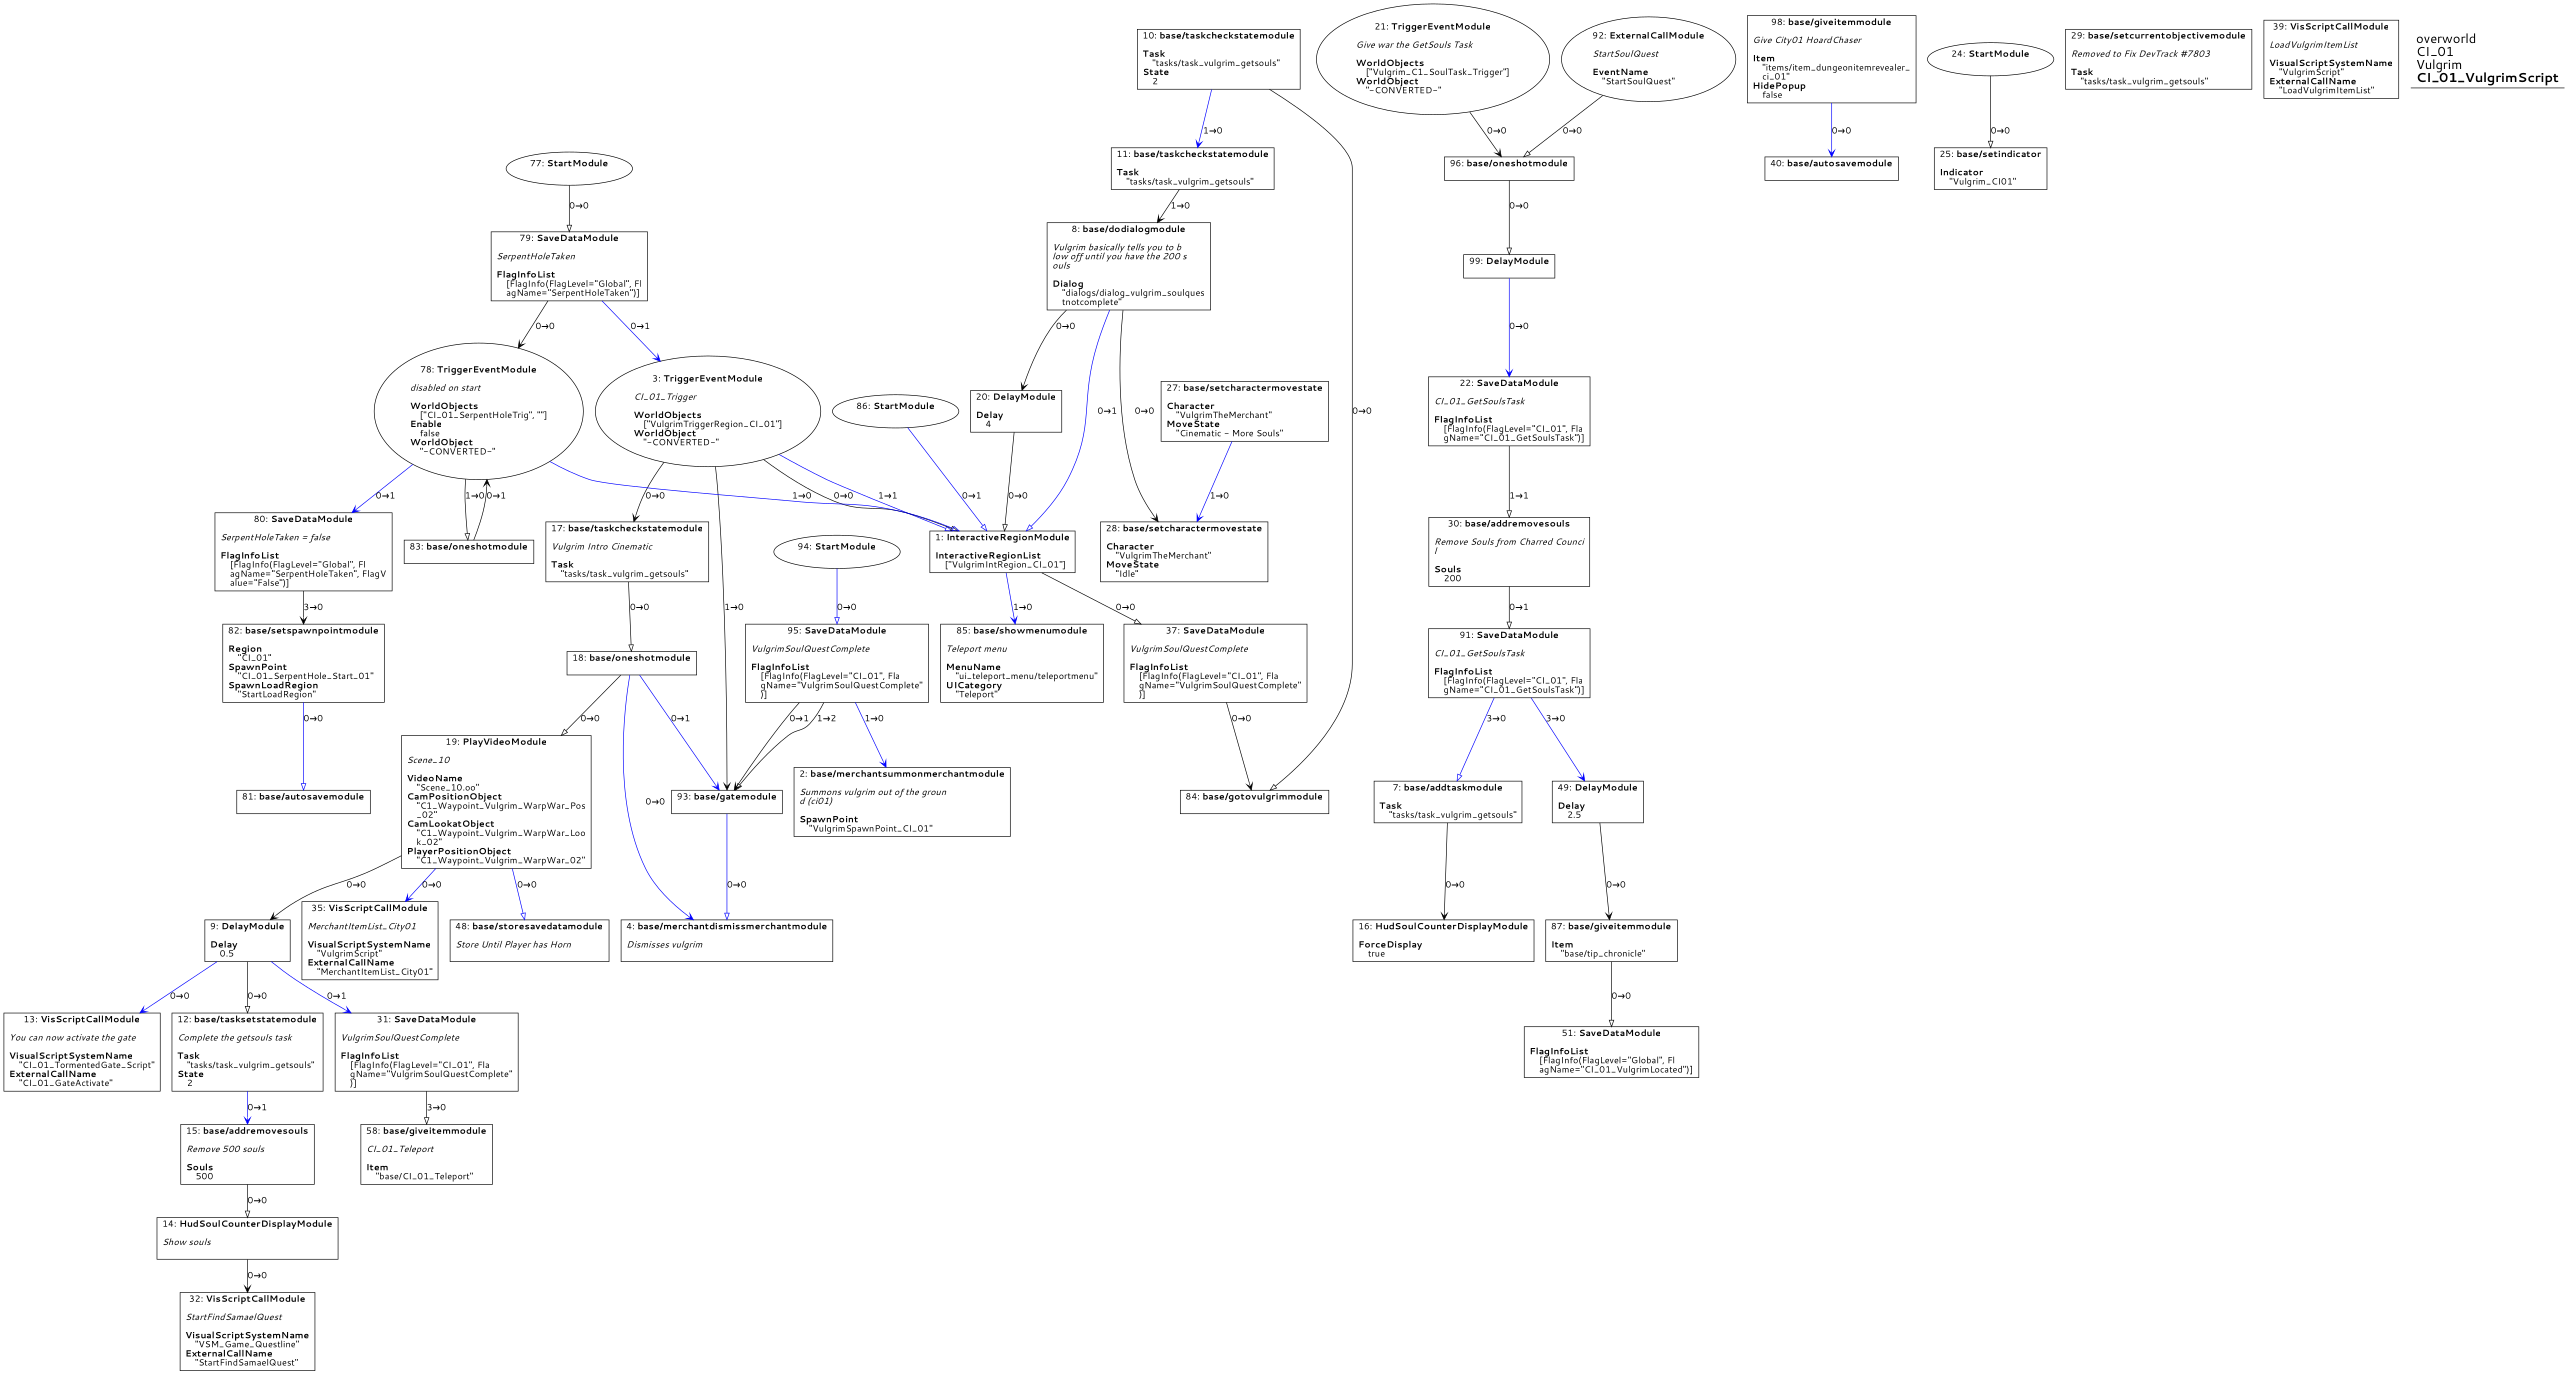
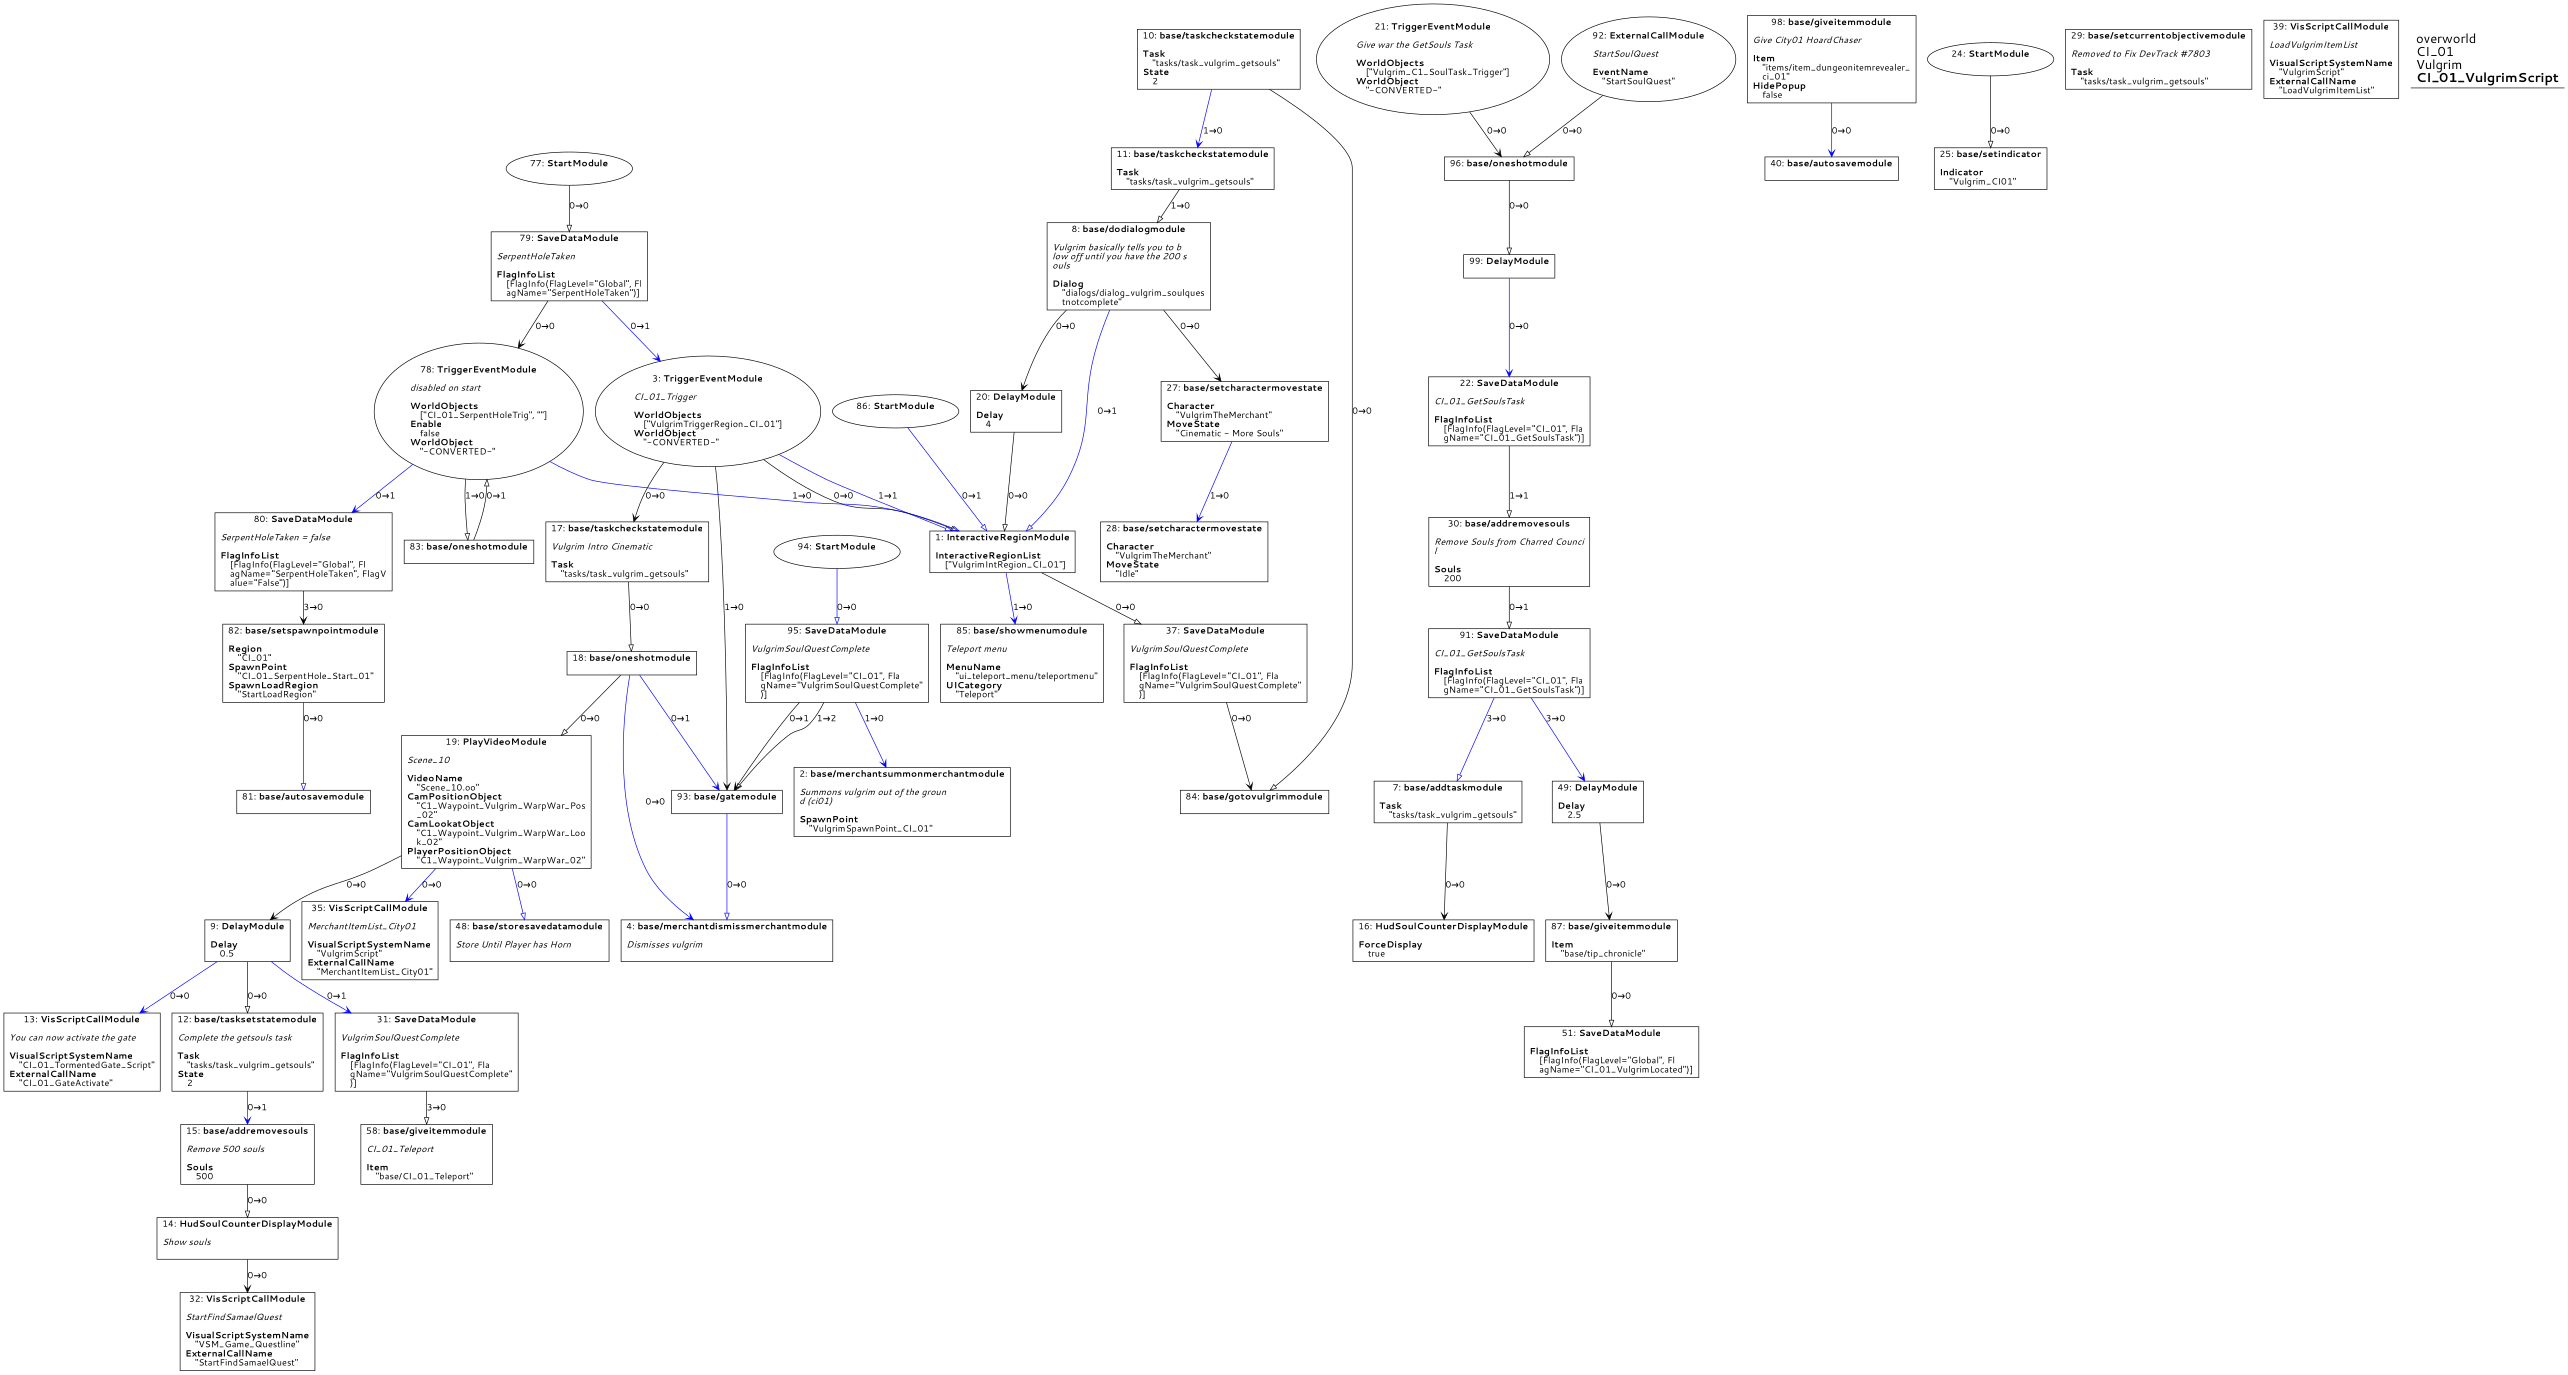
edge "11:" -> "8:": arrowhead vee -> onormal
edge "8:" -> "28:": now "8:" -> "27:"
edge "83:" -> "78:": arrowhead vee -> onormal
